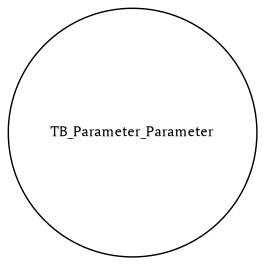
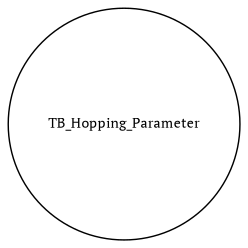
node "TB_Parameter_Parameter": label "TB_Parameter_Parameter" -> "TB_Hopping_Parameter"
